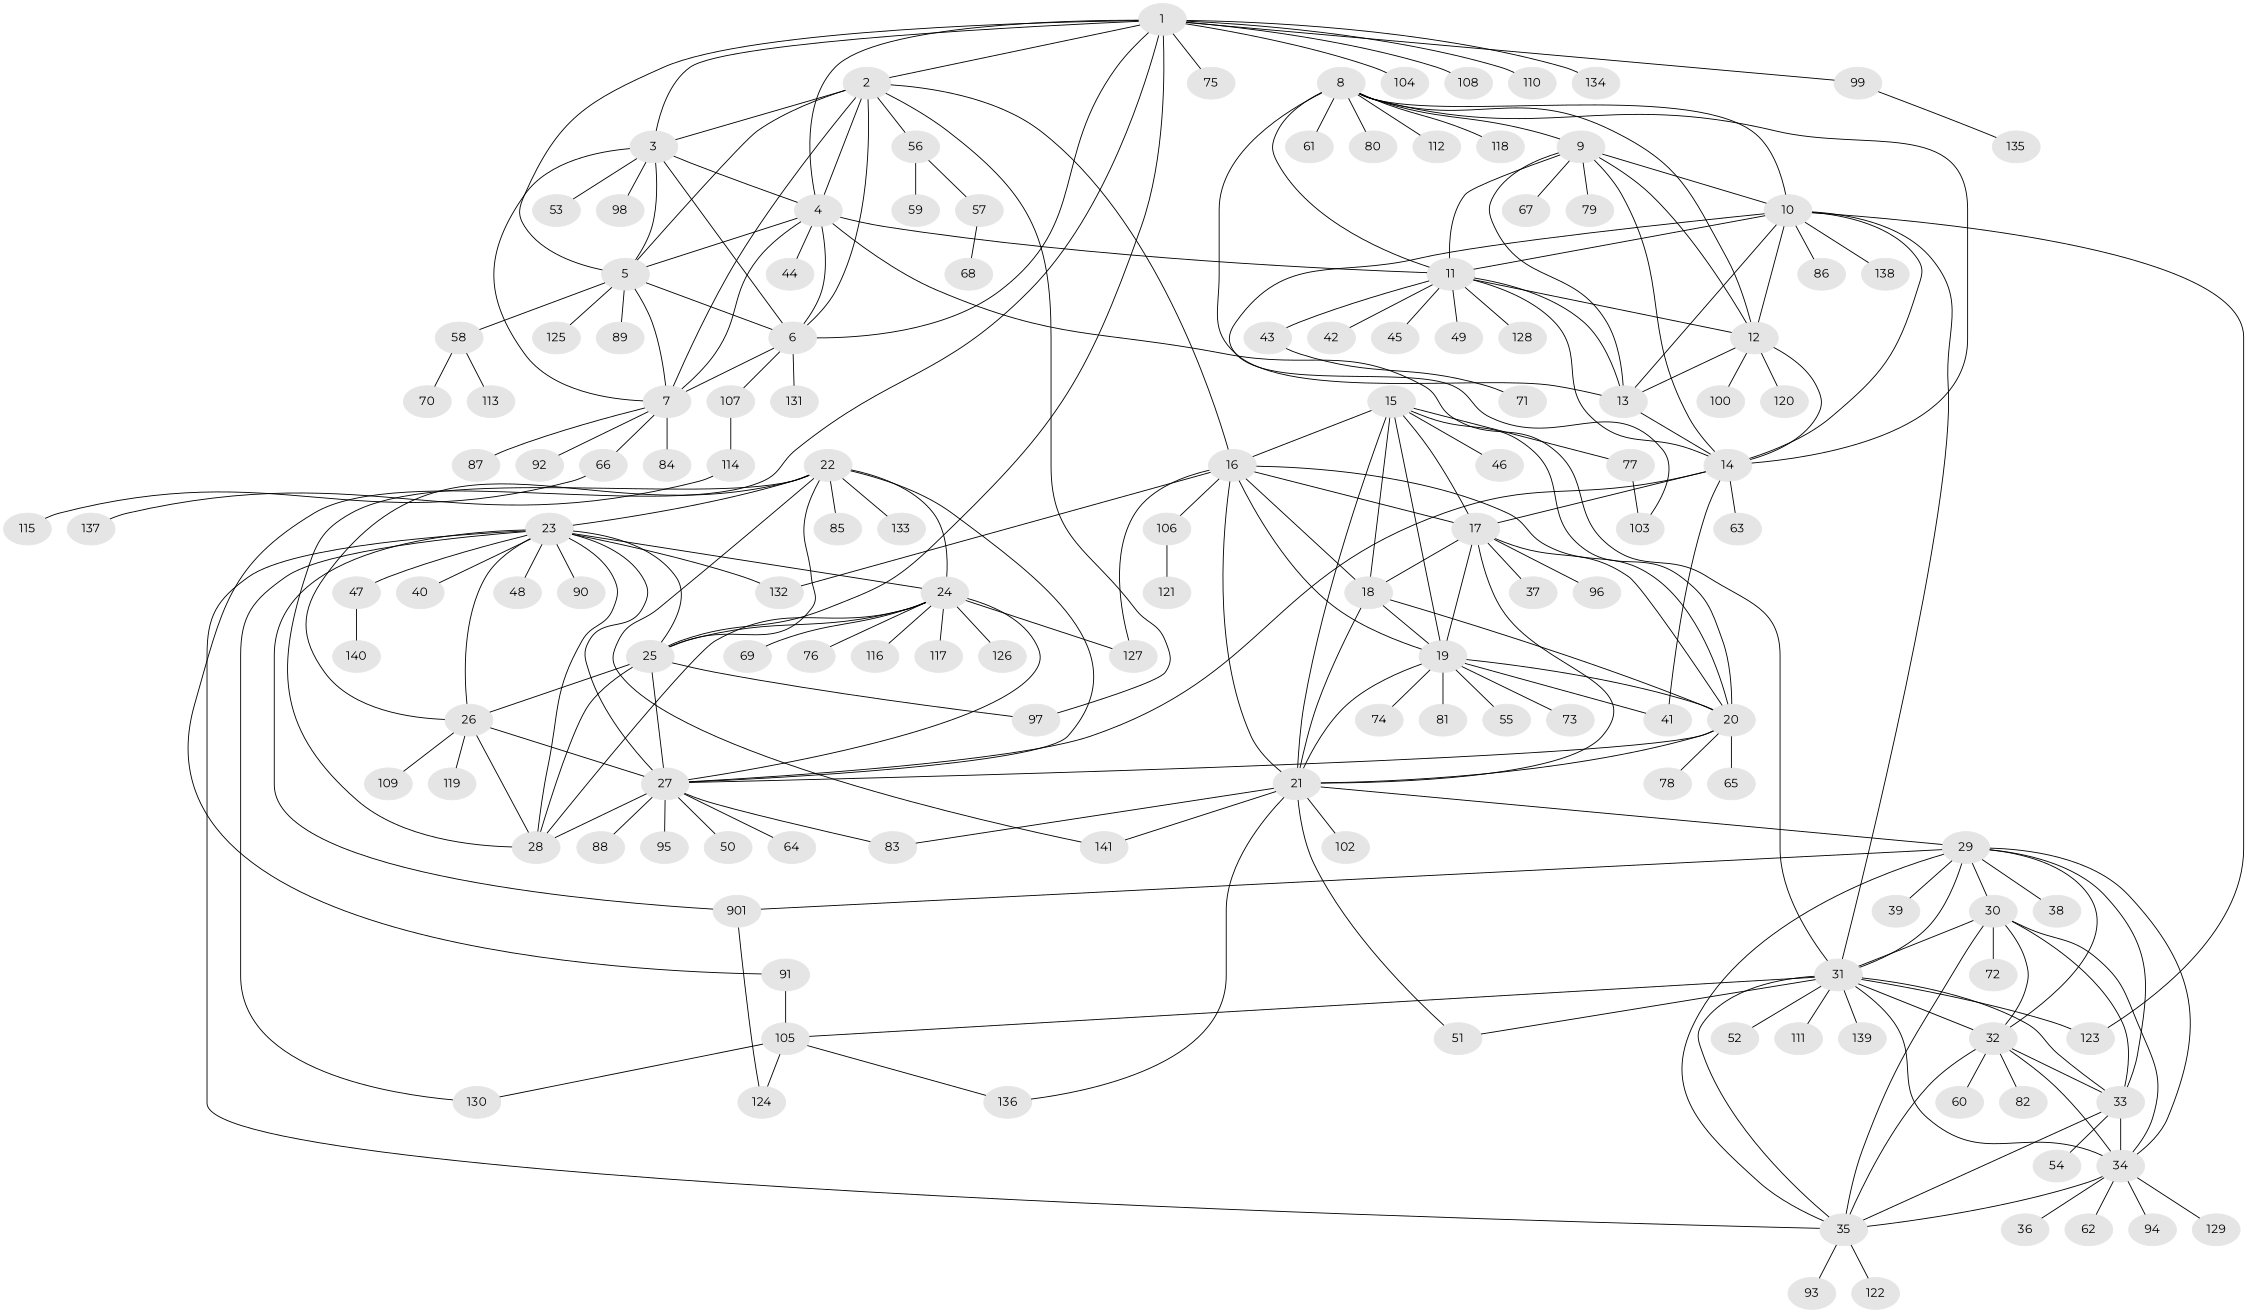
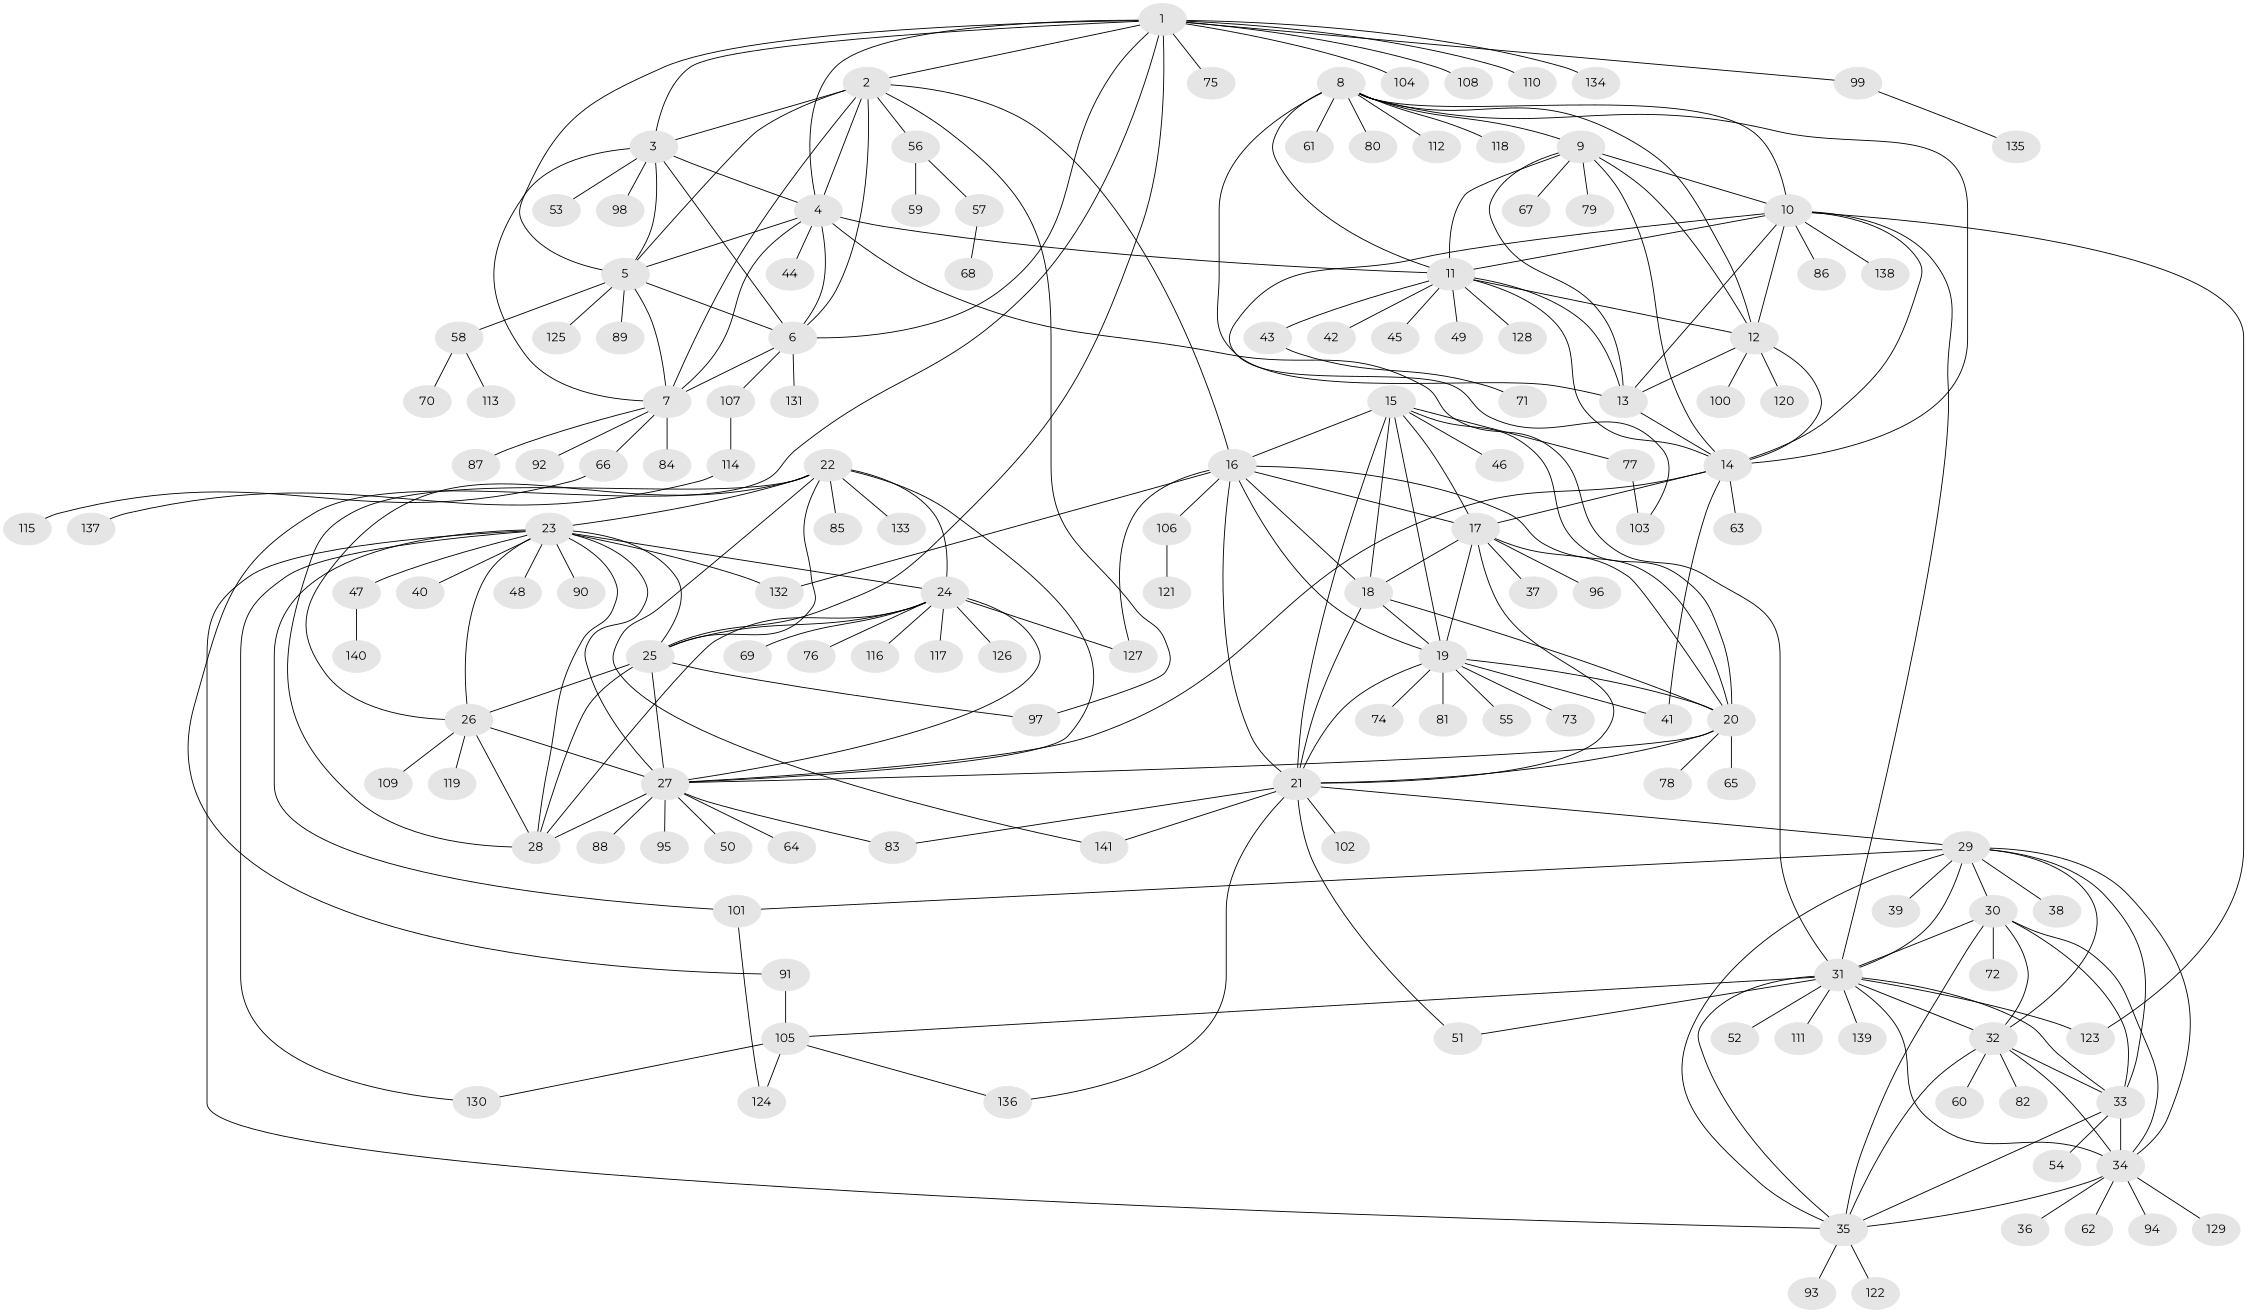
node "901": label "901" -> "101"
